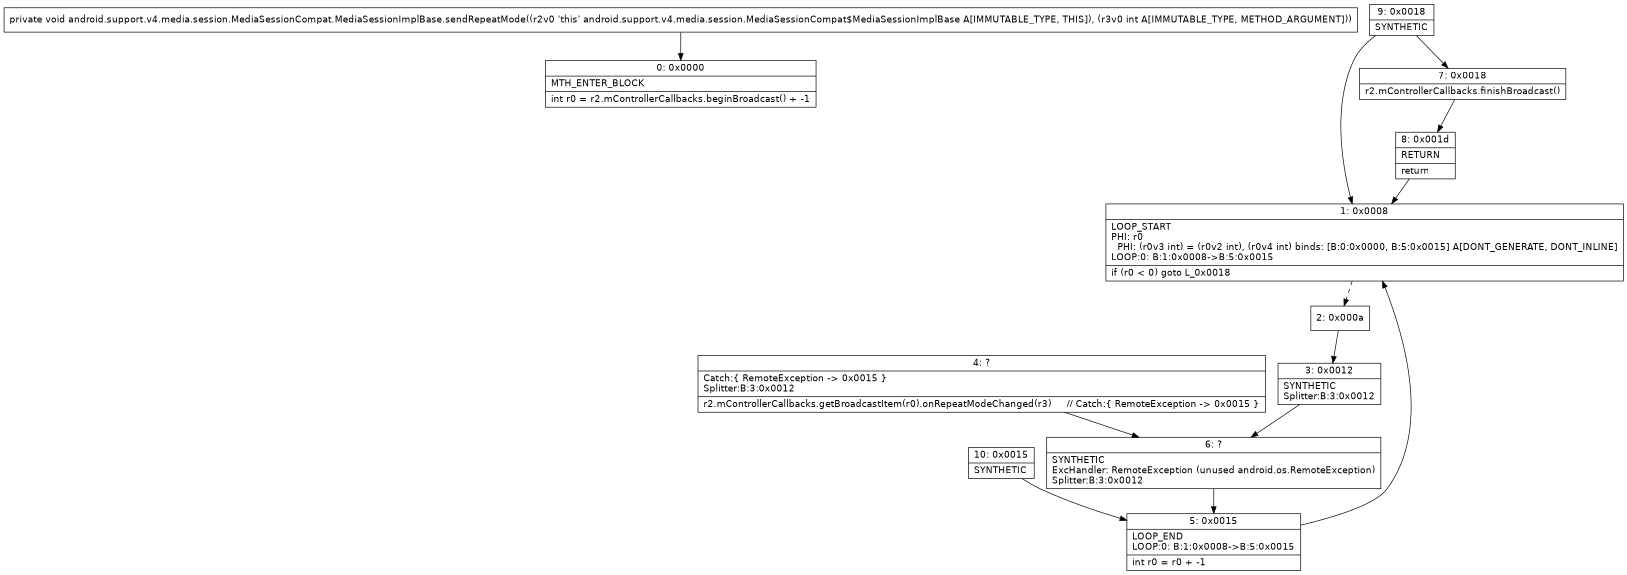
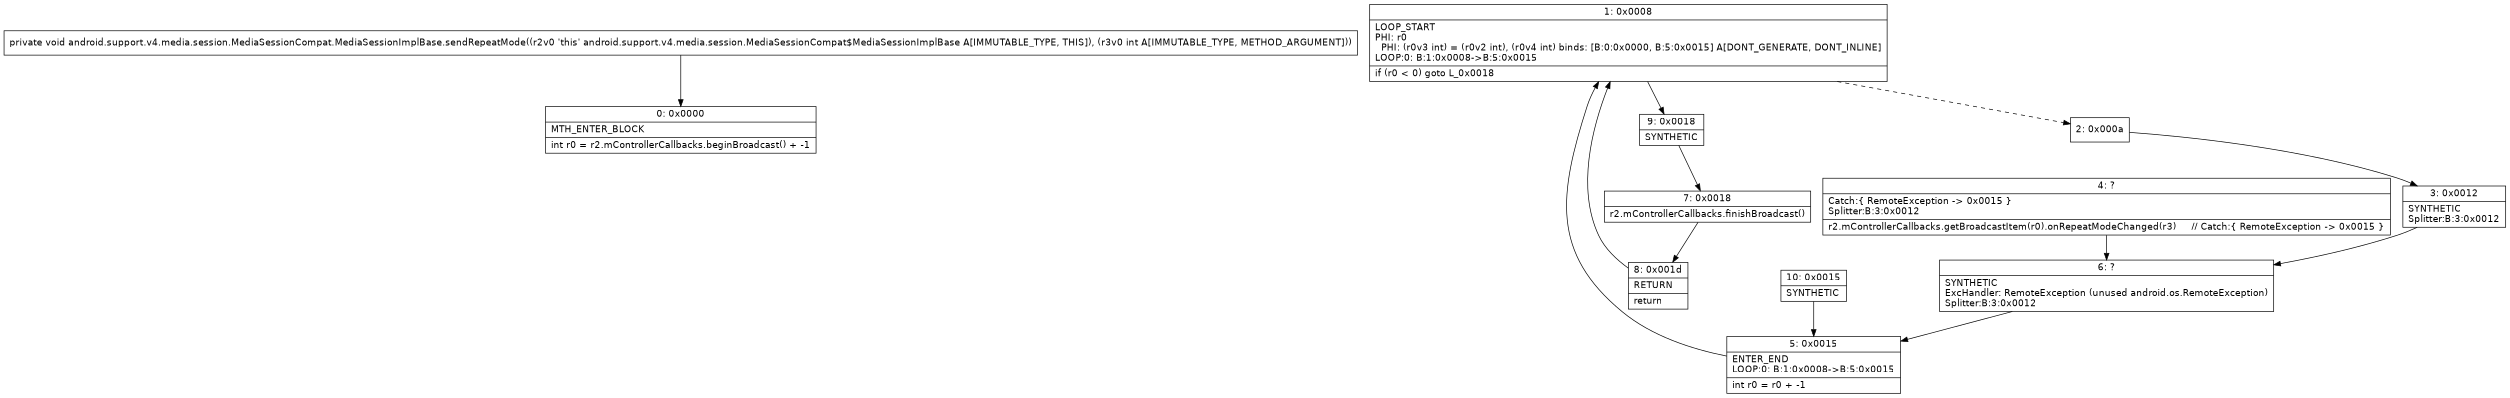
edge "9: 0x0018" -> "1: 0x0008": reversed
node "5: 0x0015": text "LOOP_END" -> "ENTER_END"
